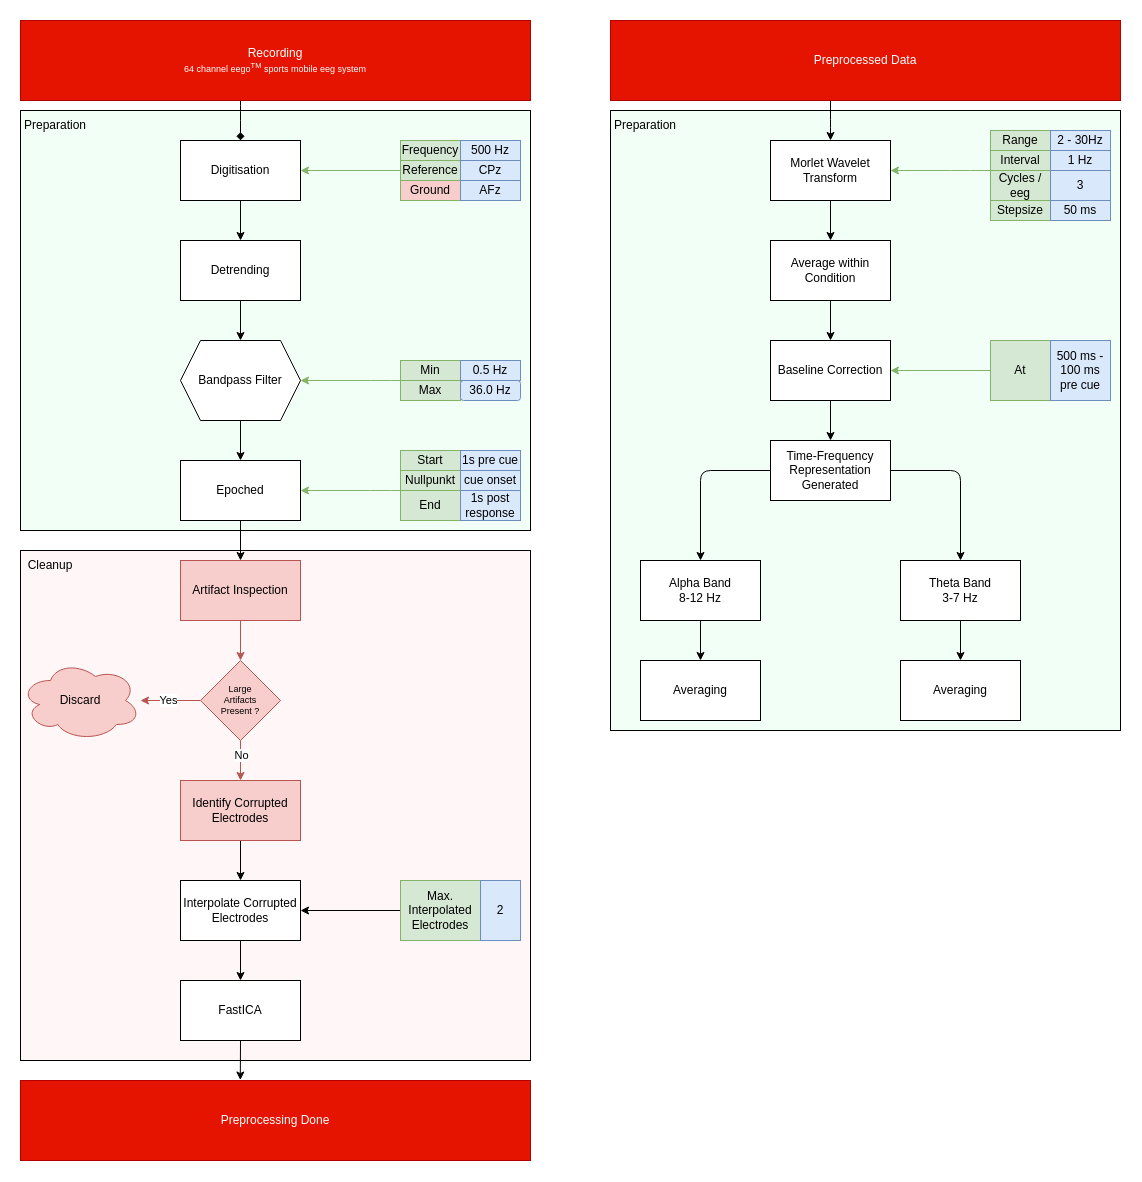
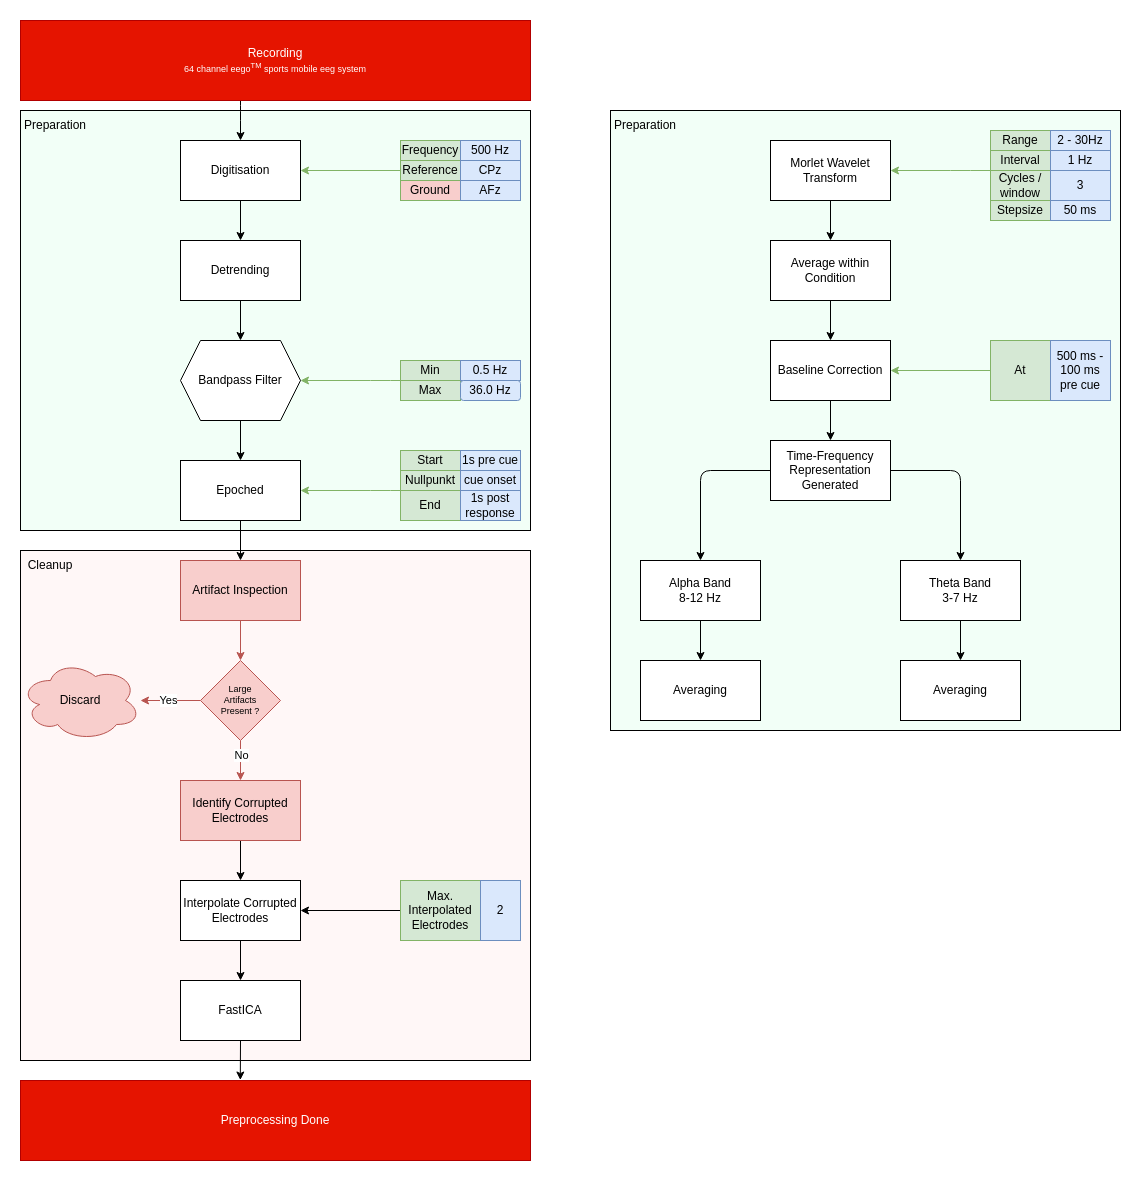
node "Preprocessed Data": removed
edge "Preprocessed Data" -> "Morlet Wavelet Transform": removed
edge "Recording 64 channel eegoTM sports mobile eeg system" -> "Digitisation": arrowhead diamond -> classic
node "Cycles / eeg": label "Cycles / eeg" -> "Cycles / window"
